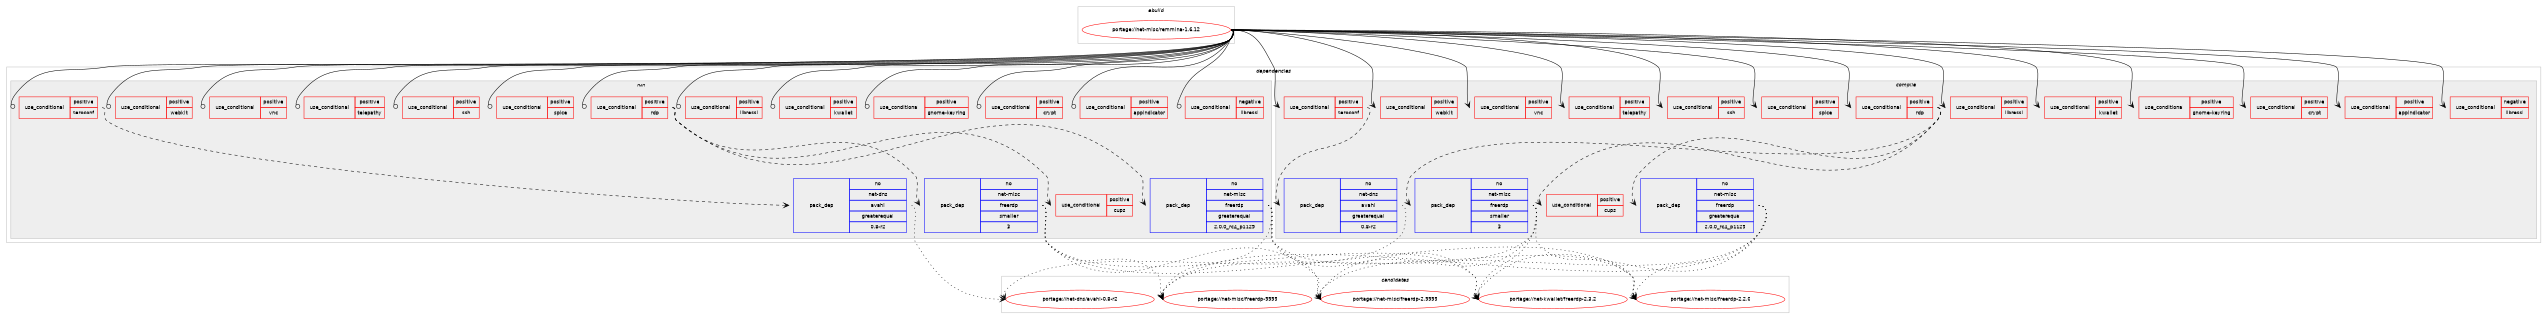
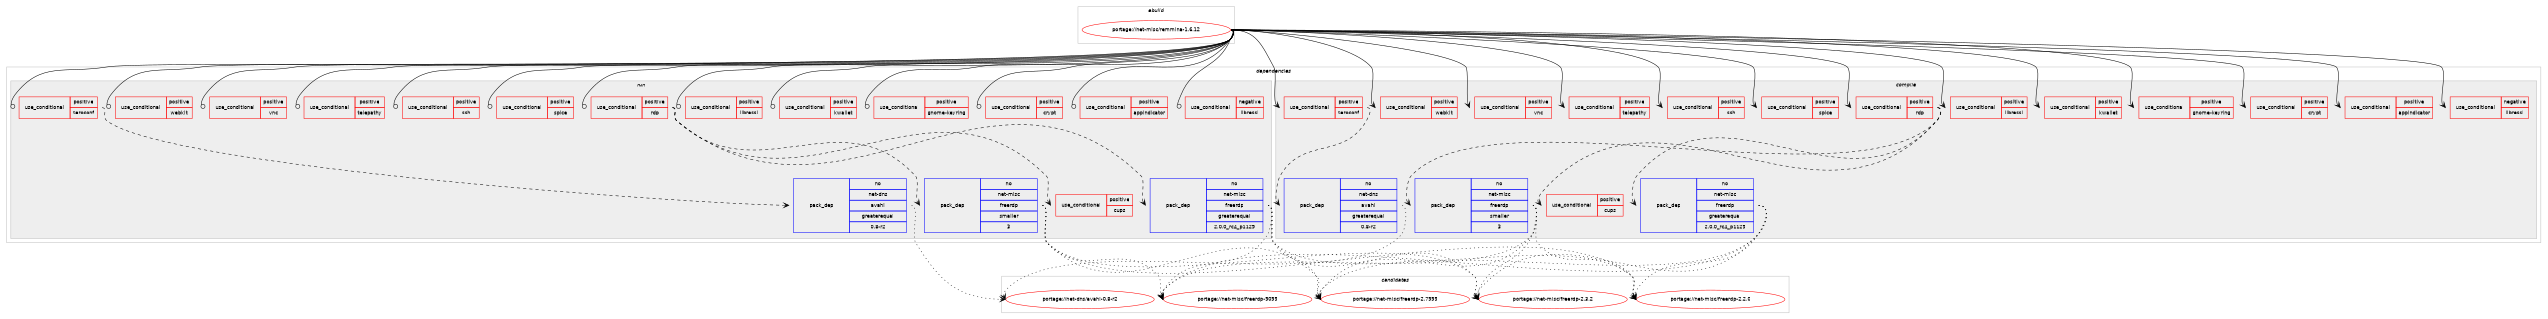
node "portage://net-misc/freerdp-9999": label "portage://net-misc/freerdp-9999" -> "portage://net-misc/freerdp-9099"
node "portage://net-misc/freerdp-2.9999": label "portage://net-misc/freerdp-2.9999" -> "portage://net-misc/freerdp-2.7999"
node "portage://net-kwallet/freerdp-2.3.2": label "portage://net-kwallet/freerdp-2.3.2" -> "portage://net-misc/freerdp-2.3.2"
